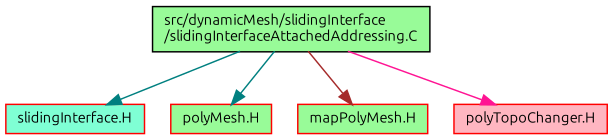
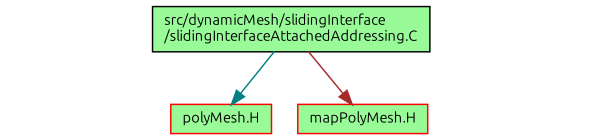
node "slidingInterface.H": removed
node "polyTopoChanger.H": removed
